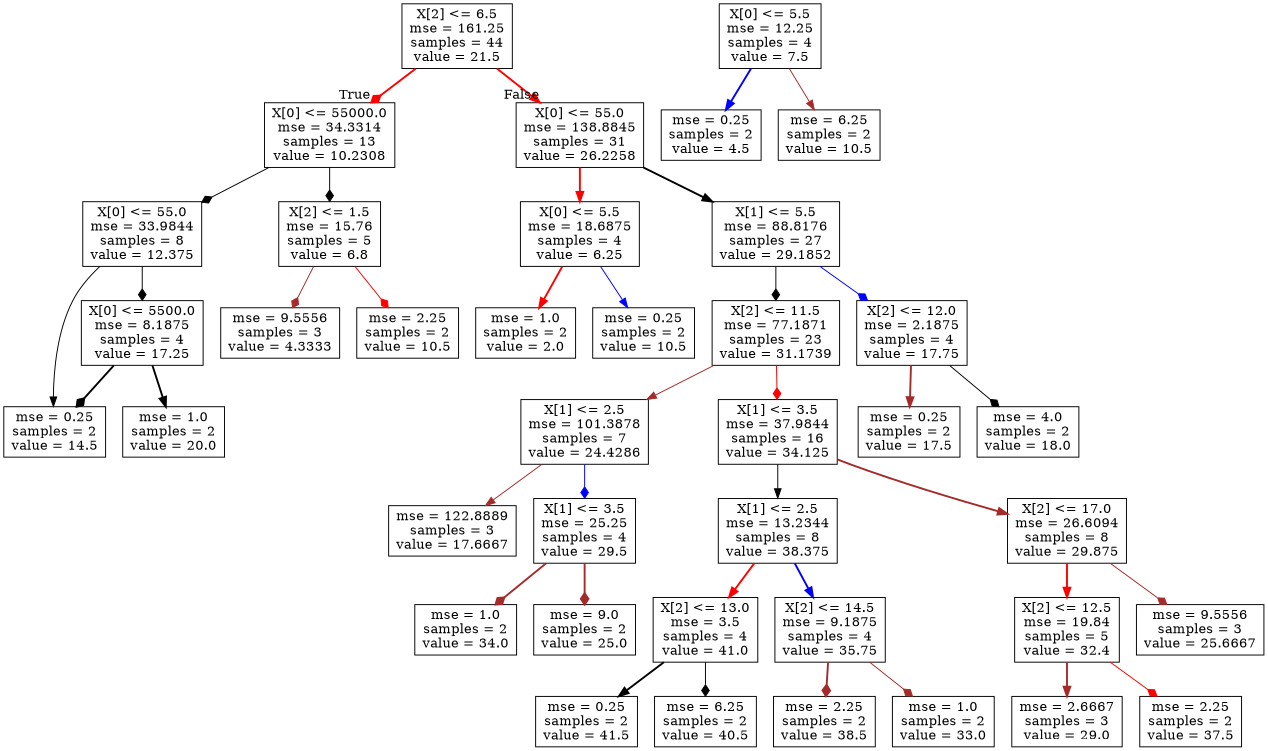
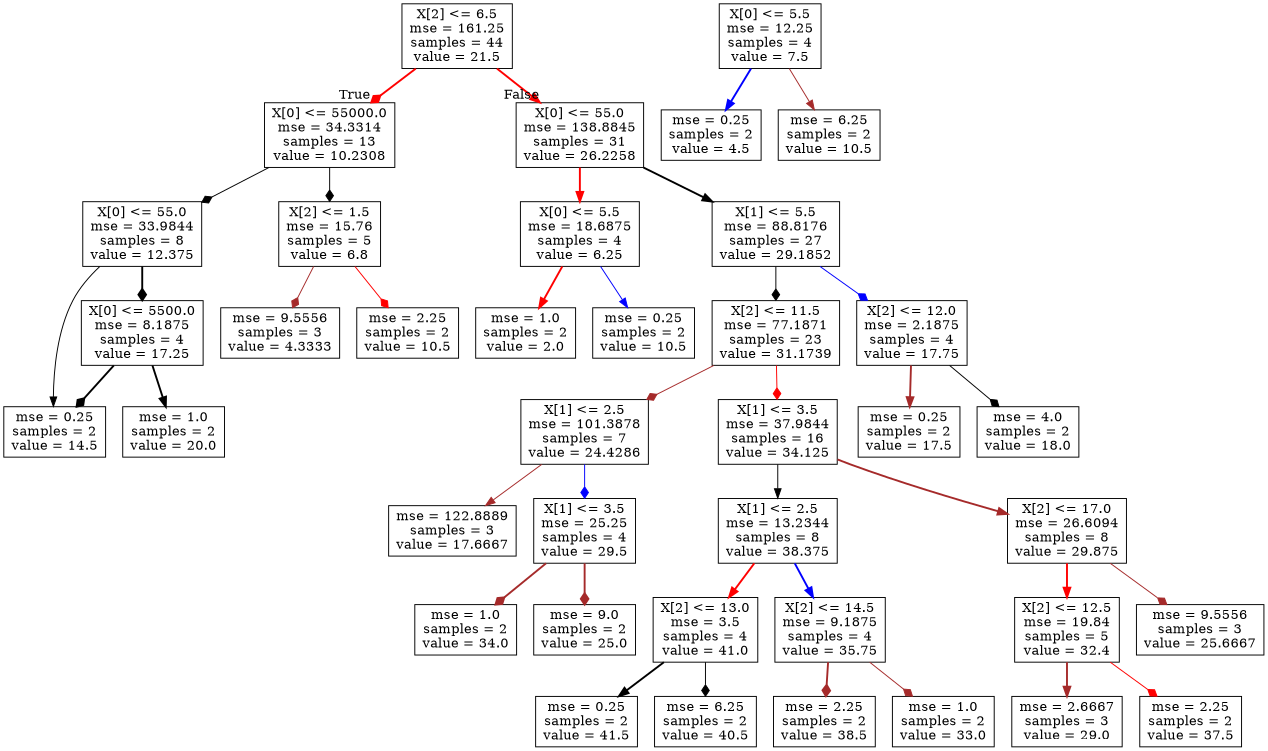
edge "X[0] <= 55.0 mse = 33.9844 samples = 8 value = 12.375" -> "X[0] <= 5500.0 mse = 8.1875 samples = 4 value = 17.25": style solid -> bold
edge "X[2] <= 11.5 mse = 77.1871 samples = 23 value = 31.1739" -> "X[1] <= 2.5 mse = 101.3878 samples = 7 value = 24.4286": arrowhead normal -> diamond
